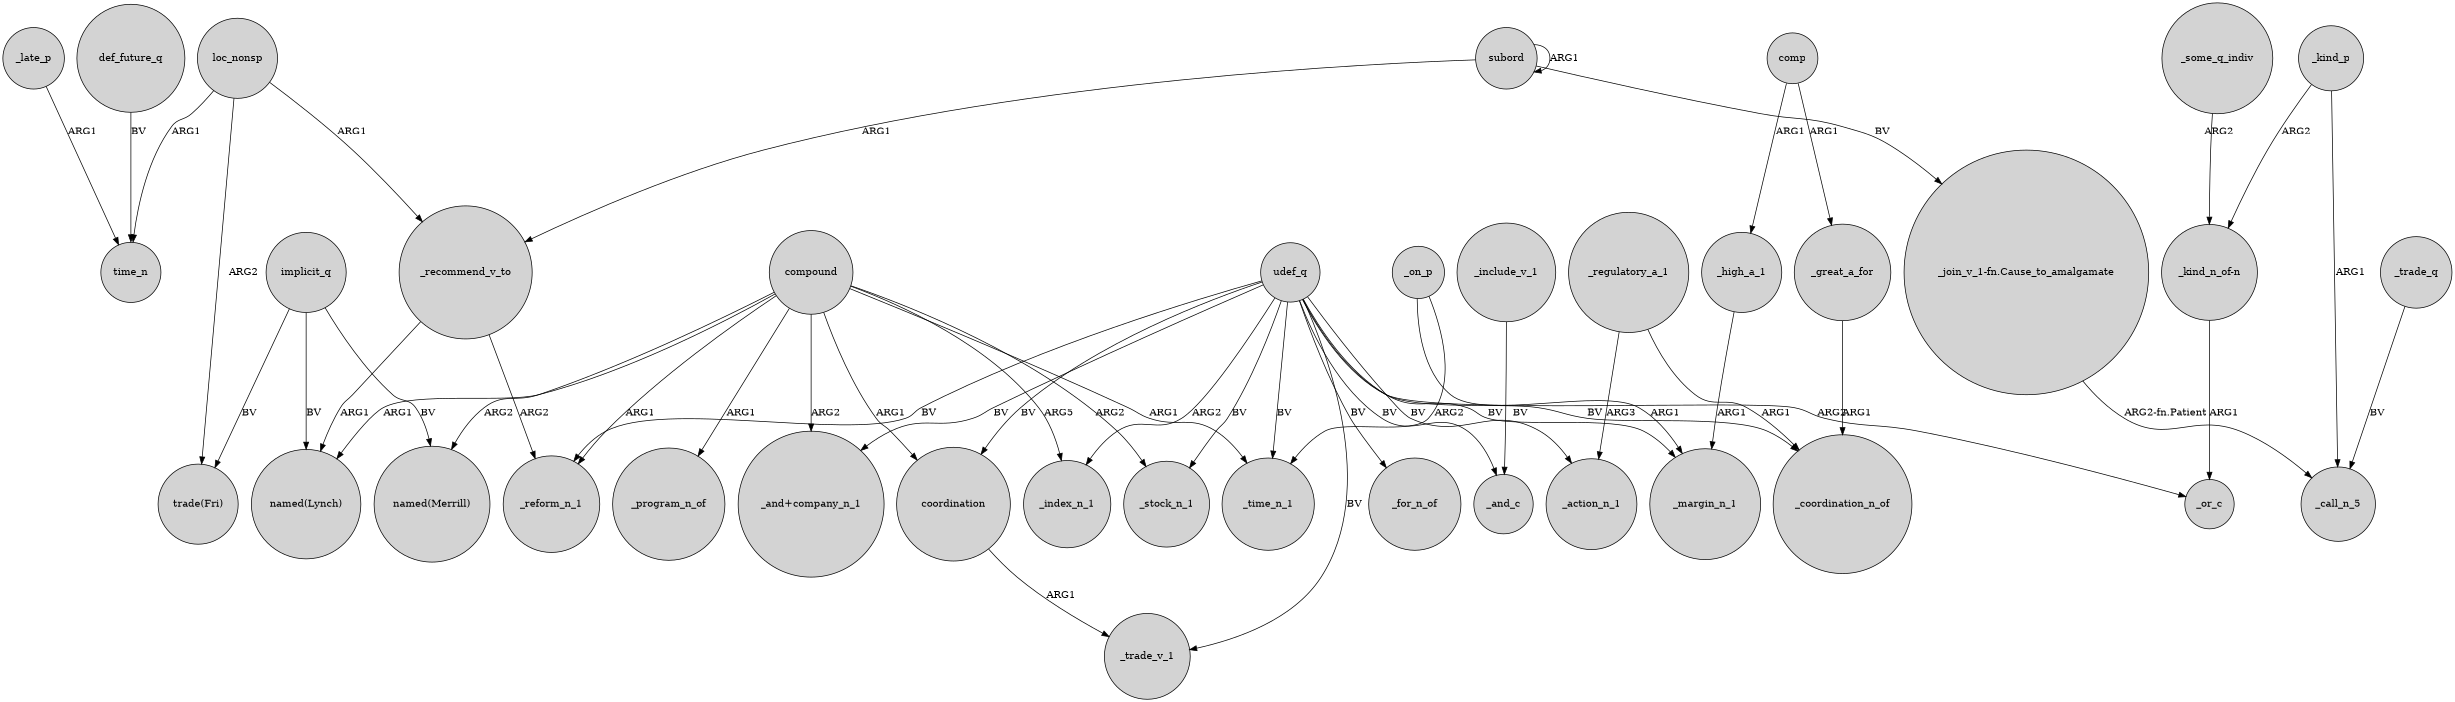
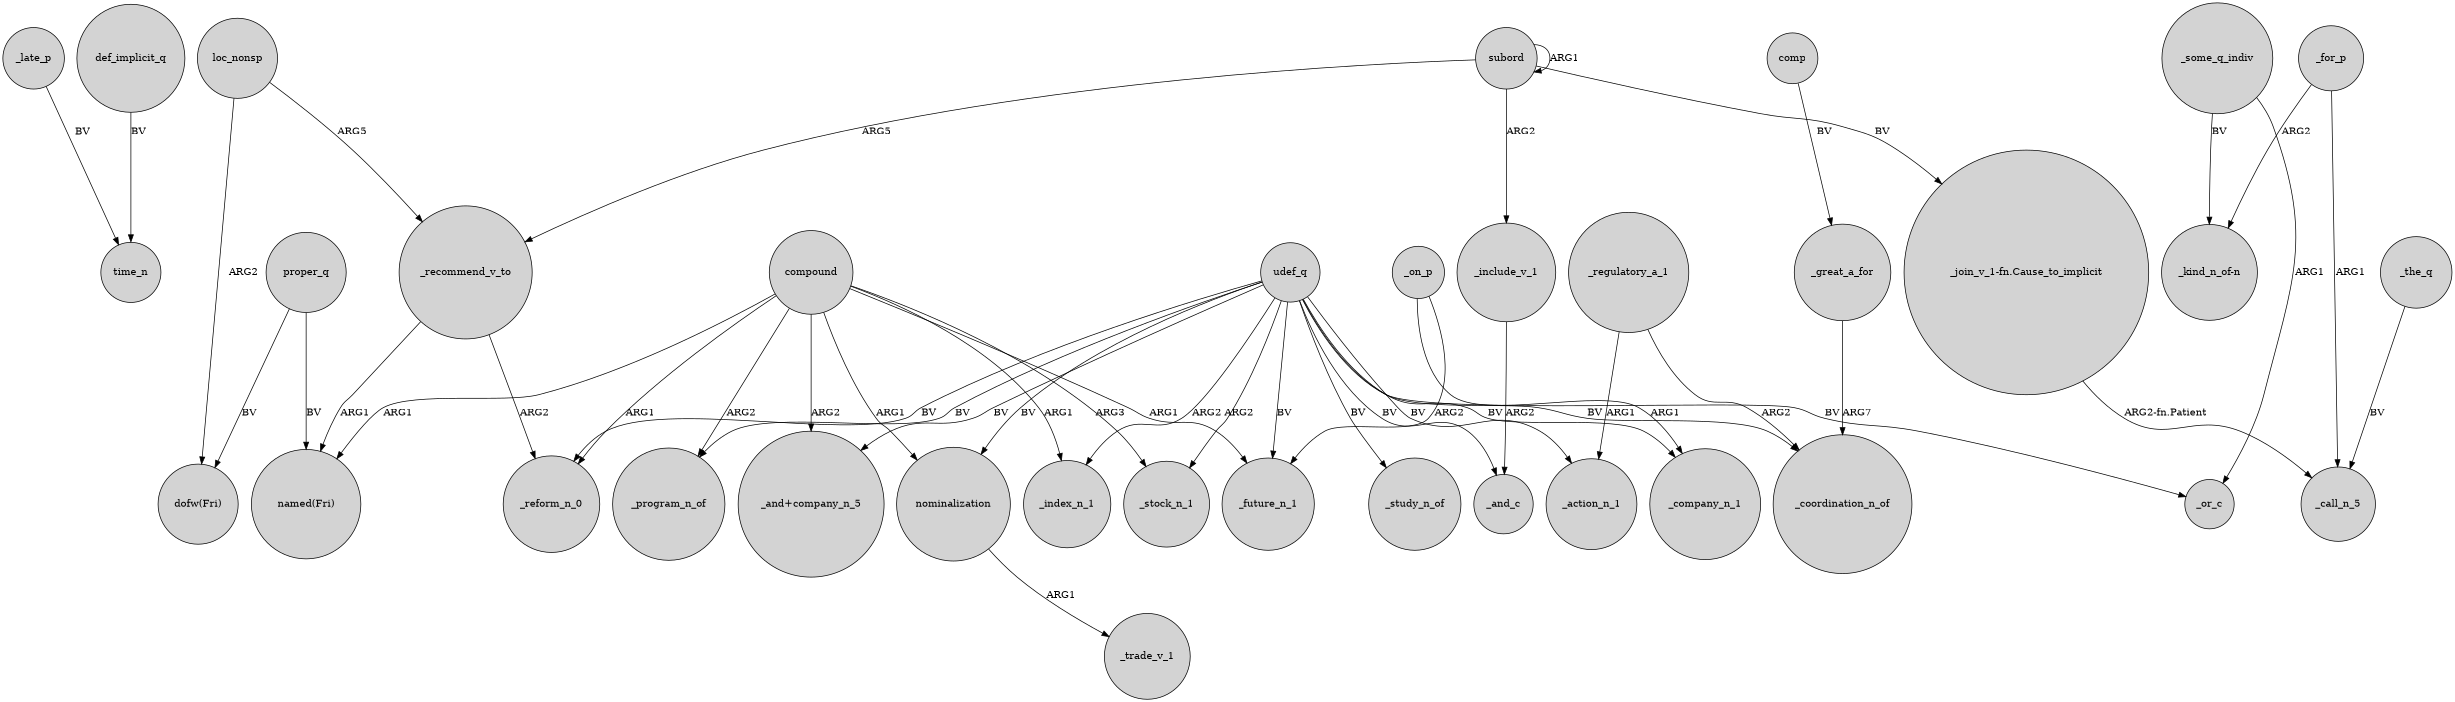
node "def_future_q": label "def_future_q" -> "def_implicit_q"
node "_kind_p": label "_kind_p" -> "_for_p"
edge "_late_p" -> "time_n": label "ARG1" -> "BV"
edge "loc_nonsp" -> "_recommend_v_to": label "ARG1" -> "ARG5"
edge "subord" -> "_recommend_v_to": label "ARG1" -> "ARG5"
edge "comp" -> "_great_a_for": label "ARG1" -> "BV"
edge "_some_q_indiv" -> "_kind_n_of-n": label "ARG2" -> "BV"
edge "loc_nonsp" -> "time_n": removed, label "ARG1"
edge "subord" -> "_include_v_1": added, label "ARG2"
node "implicit_q": label "implicit_q" -> "proper_q"
node "_high_a_1": removed
node "_join_v_1-fn.Cause_to_amalgamate": label "_join_v_1-fn.Cause_to_amalgamate" -> "_join_v_1-fn.Cause_to_implicit"
node "_trade_q": label "_trade_q" -> "_the_q"
edge "_kind_n_of-n" -> "_or_c": now "_some_q_indiv" -> "_or_c"
edge "compound" -> "_program_n_of": label "ARG1" -> "ARG2"
edge "compound" -> "_index_n_1": label "ARG5" -> "ARG1"
edge "compound" -> "_stock_n_1": label "ARG2" -> "ARG3"
edge "udef_q" -> "_stock_n_1": label "BV" -> "ARG2"
edge "_include_v_1" -> "_and_c": label "BV" -> "ARG2"
edge "_regulatory_a_1" -> "_action_n_1": label "ARG3" -> "ARG1"
edge "_regulatory_a_1" -> "_coordination_n_of": label "ARG1" -> "ARG2"
edge "udef_q" -> "_or_c": label "ARG2" -> "BV"
edge "_great_a_for" -> "_coordination_n_of": label "ARG1" -> "ARG7"
node "trade(Fri)": label "trade(Fri)" -> "dofw(Fri)"
node "named(Lynch)": label "named(Lynch)" -> "named(Fri)"
node "named(Merrill)": removed
node "_reform_n_1": label "_reform_n_1" -> "_reform_n_0"
node "_and+company_n_1": label "_and+company_n_1" -> "_and+company_n_5"
node "coordination": label "coordination" -> "nominalization"
node "_time_n_1": label "_time_n_1" -> "_future_n_1"
node "_for_n_of": label "_for_n_of" -> "_study_n_of"
node "_margin_n_1": label "_margin_n_1" -> "_company_n_1"
edge "udef_q" -> "_trade_v_1": now "udef_q" -> "_program_n_of"
